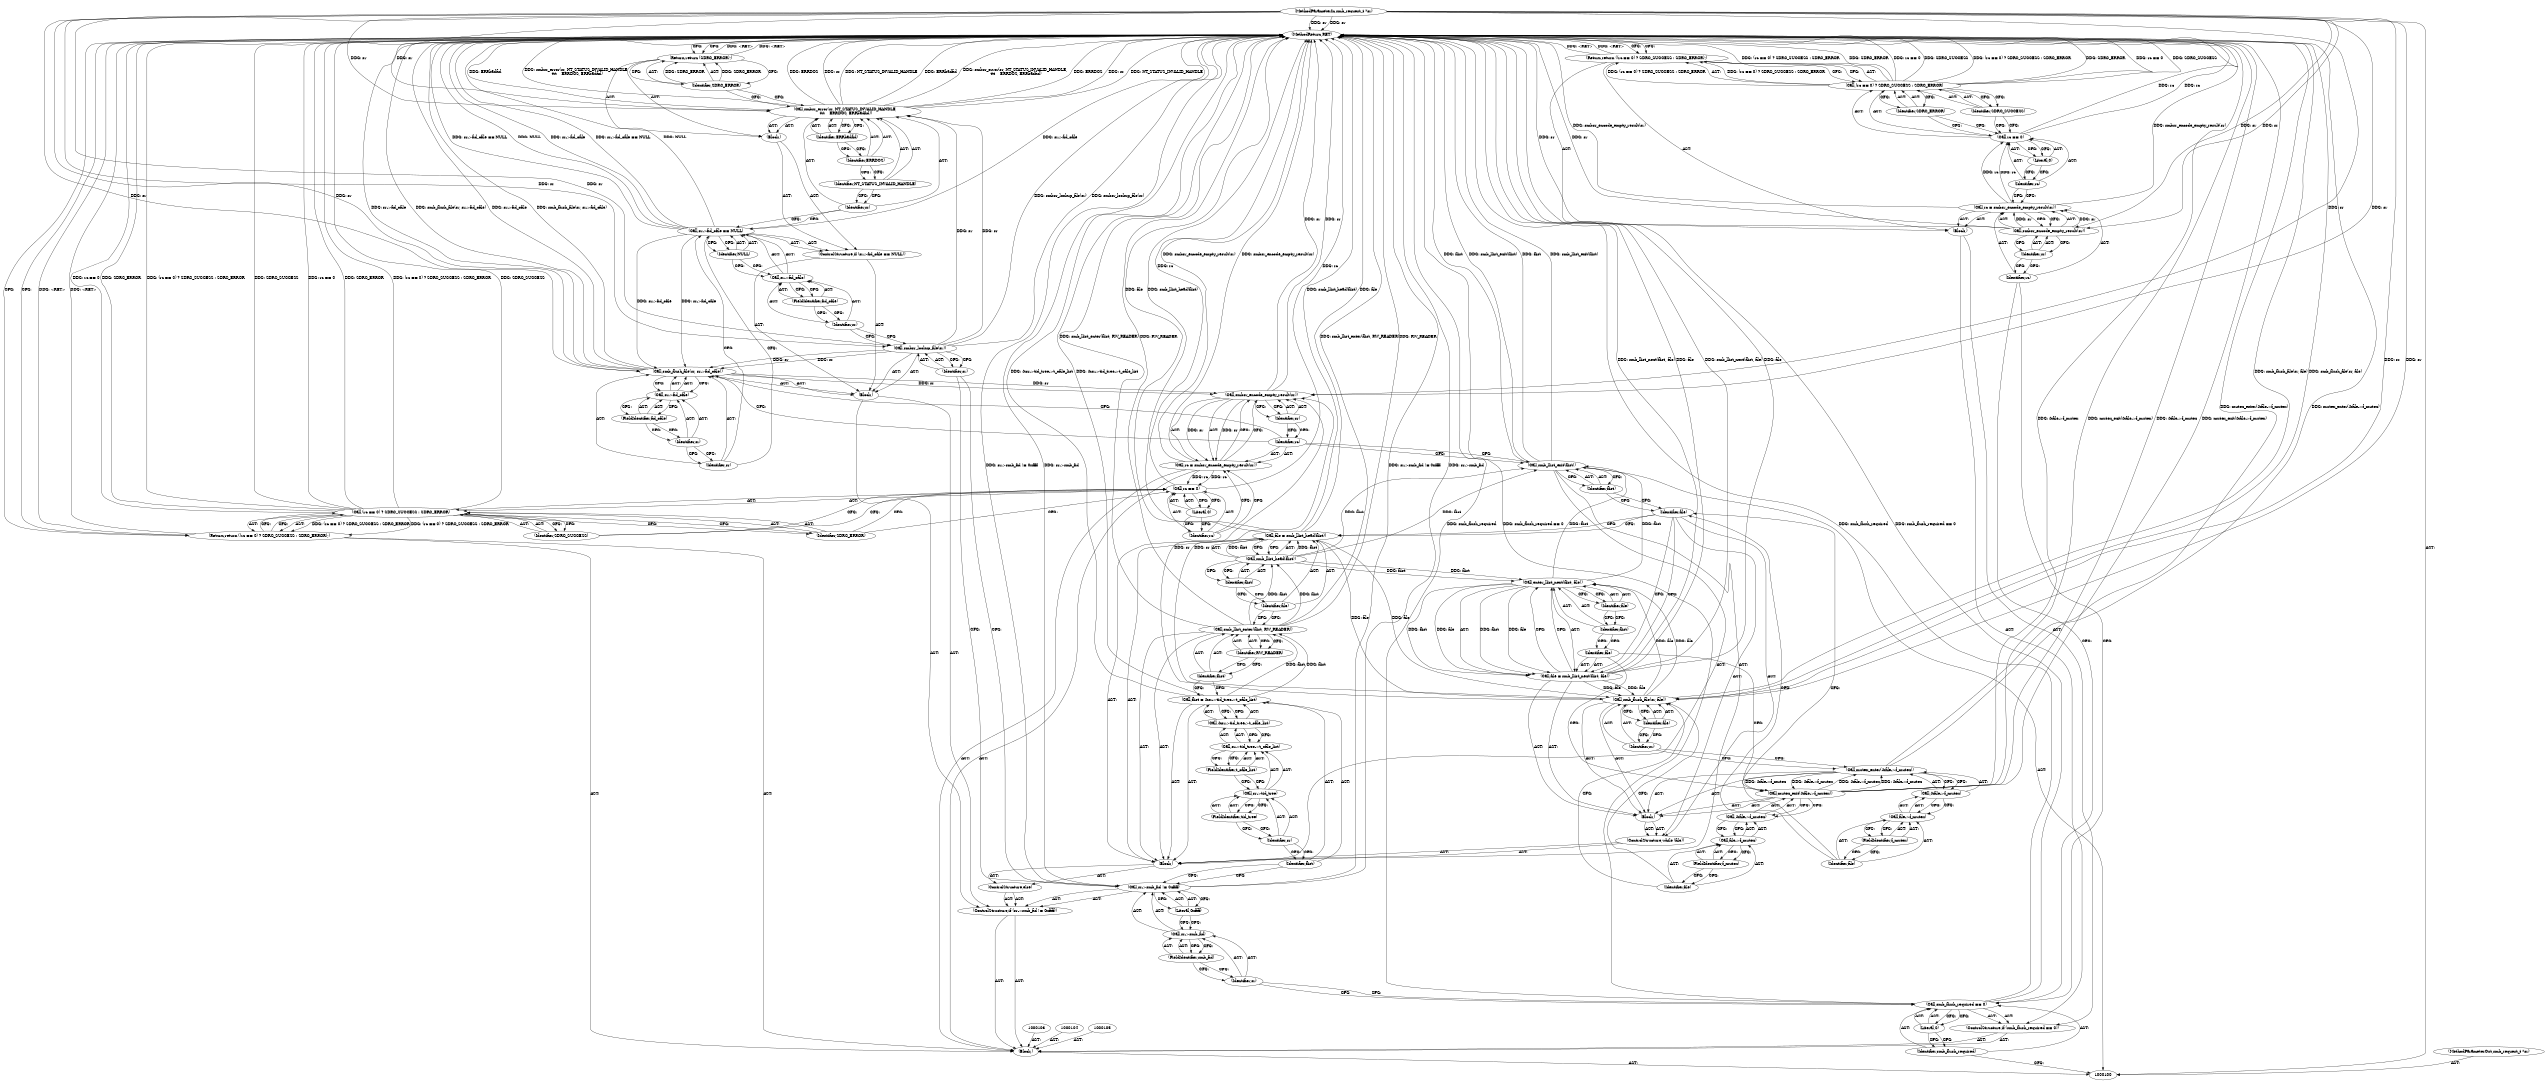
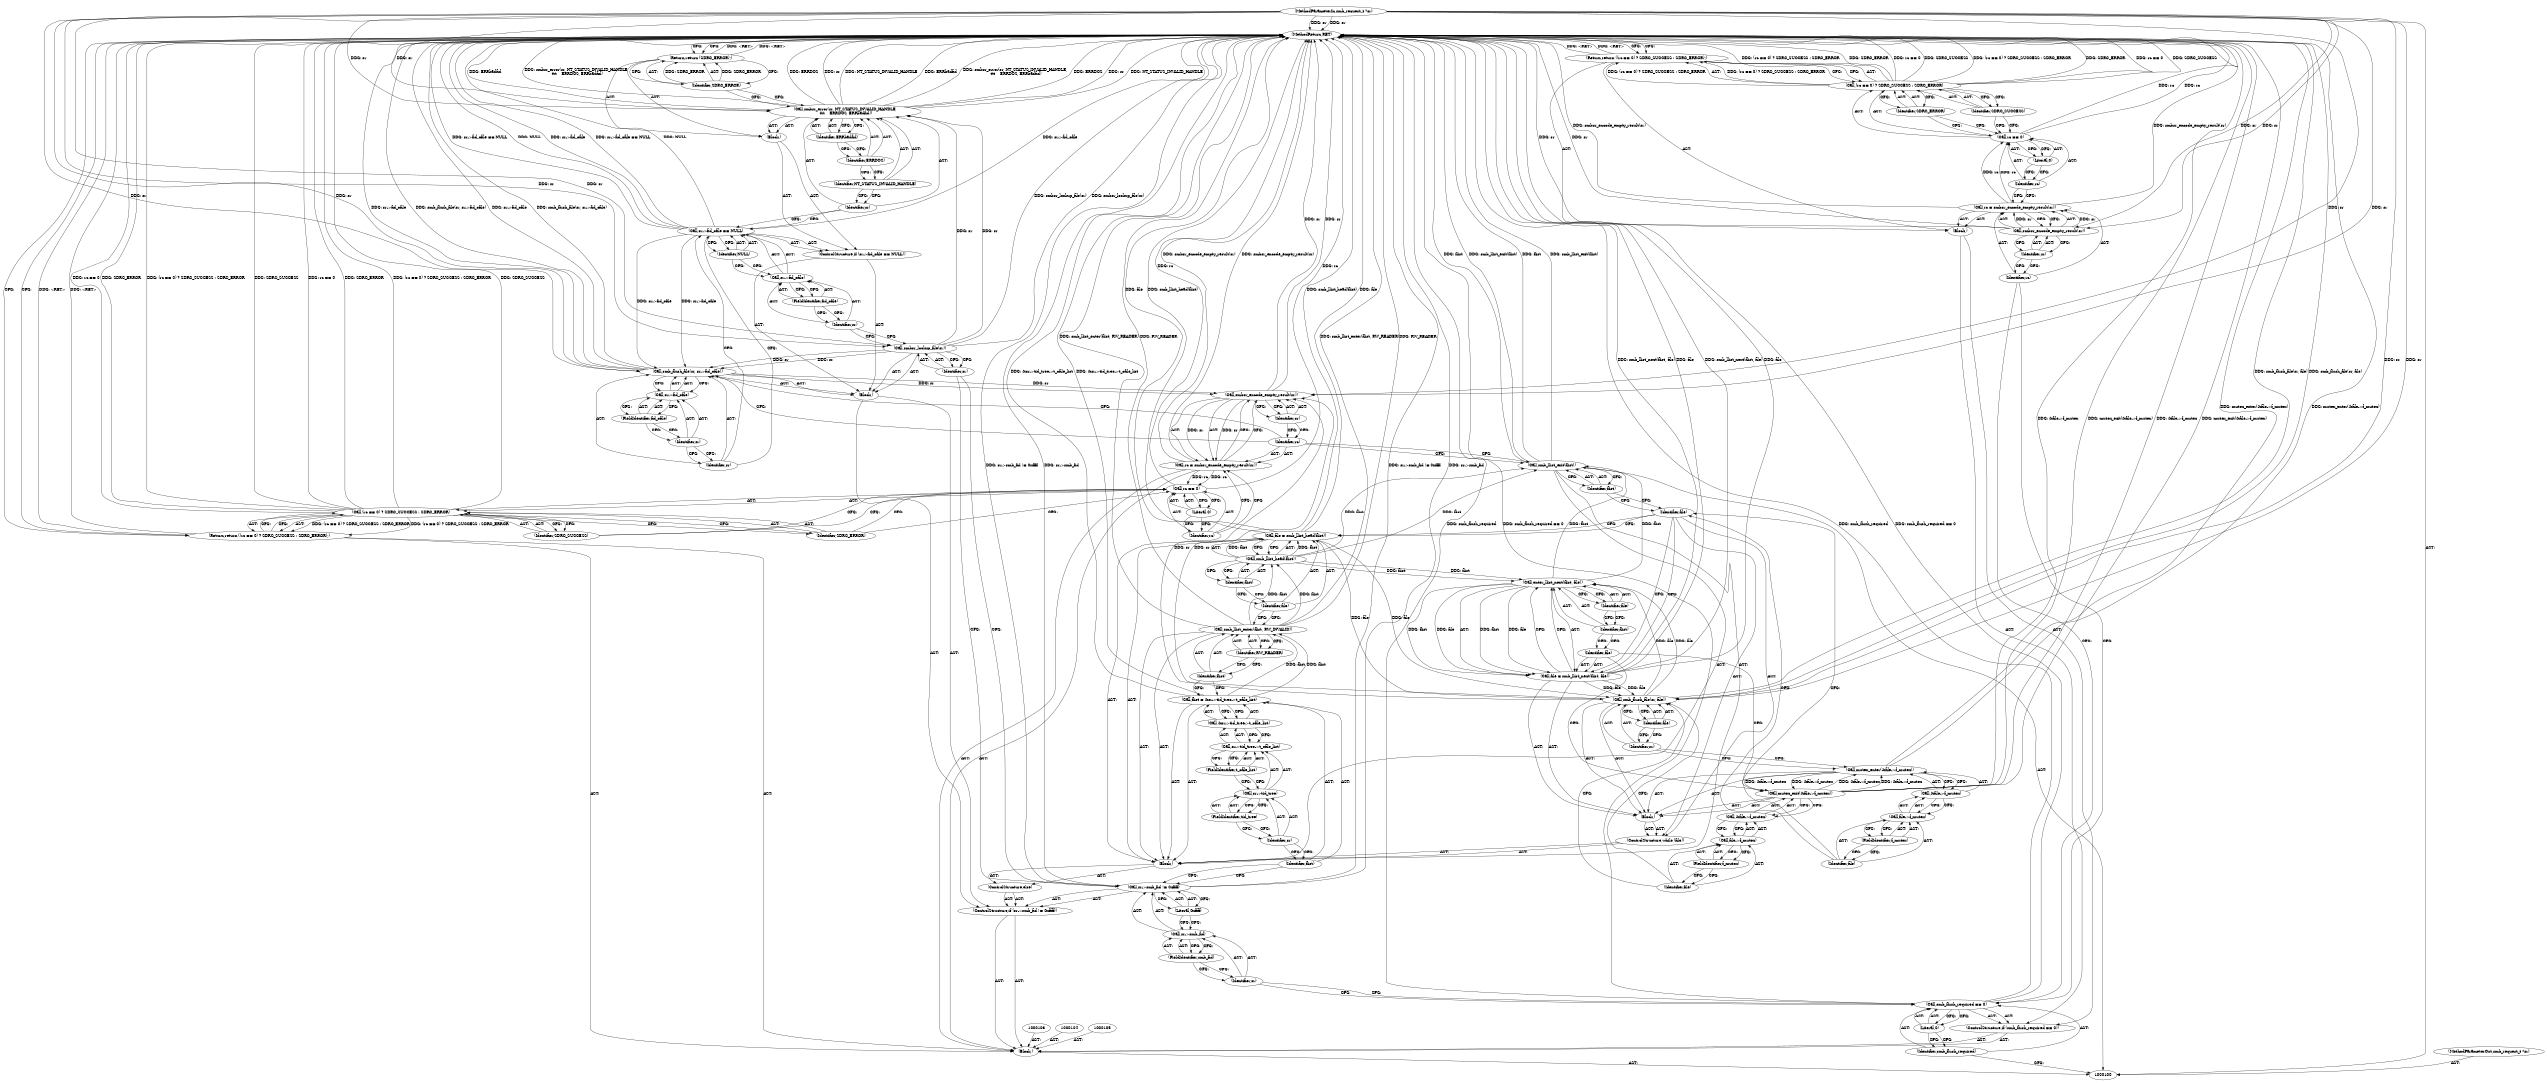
node "(Call,smb_llist_enter(flist, RW_READER))": label "(Call,smb_llist_enter(flist, RW_READER))" -> "(Call,smb_llist_enter(flist, RW_INVALID))"
